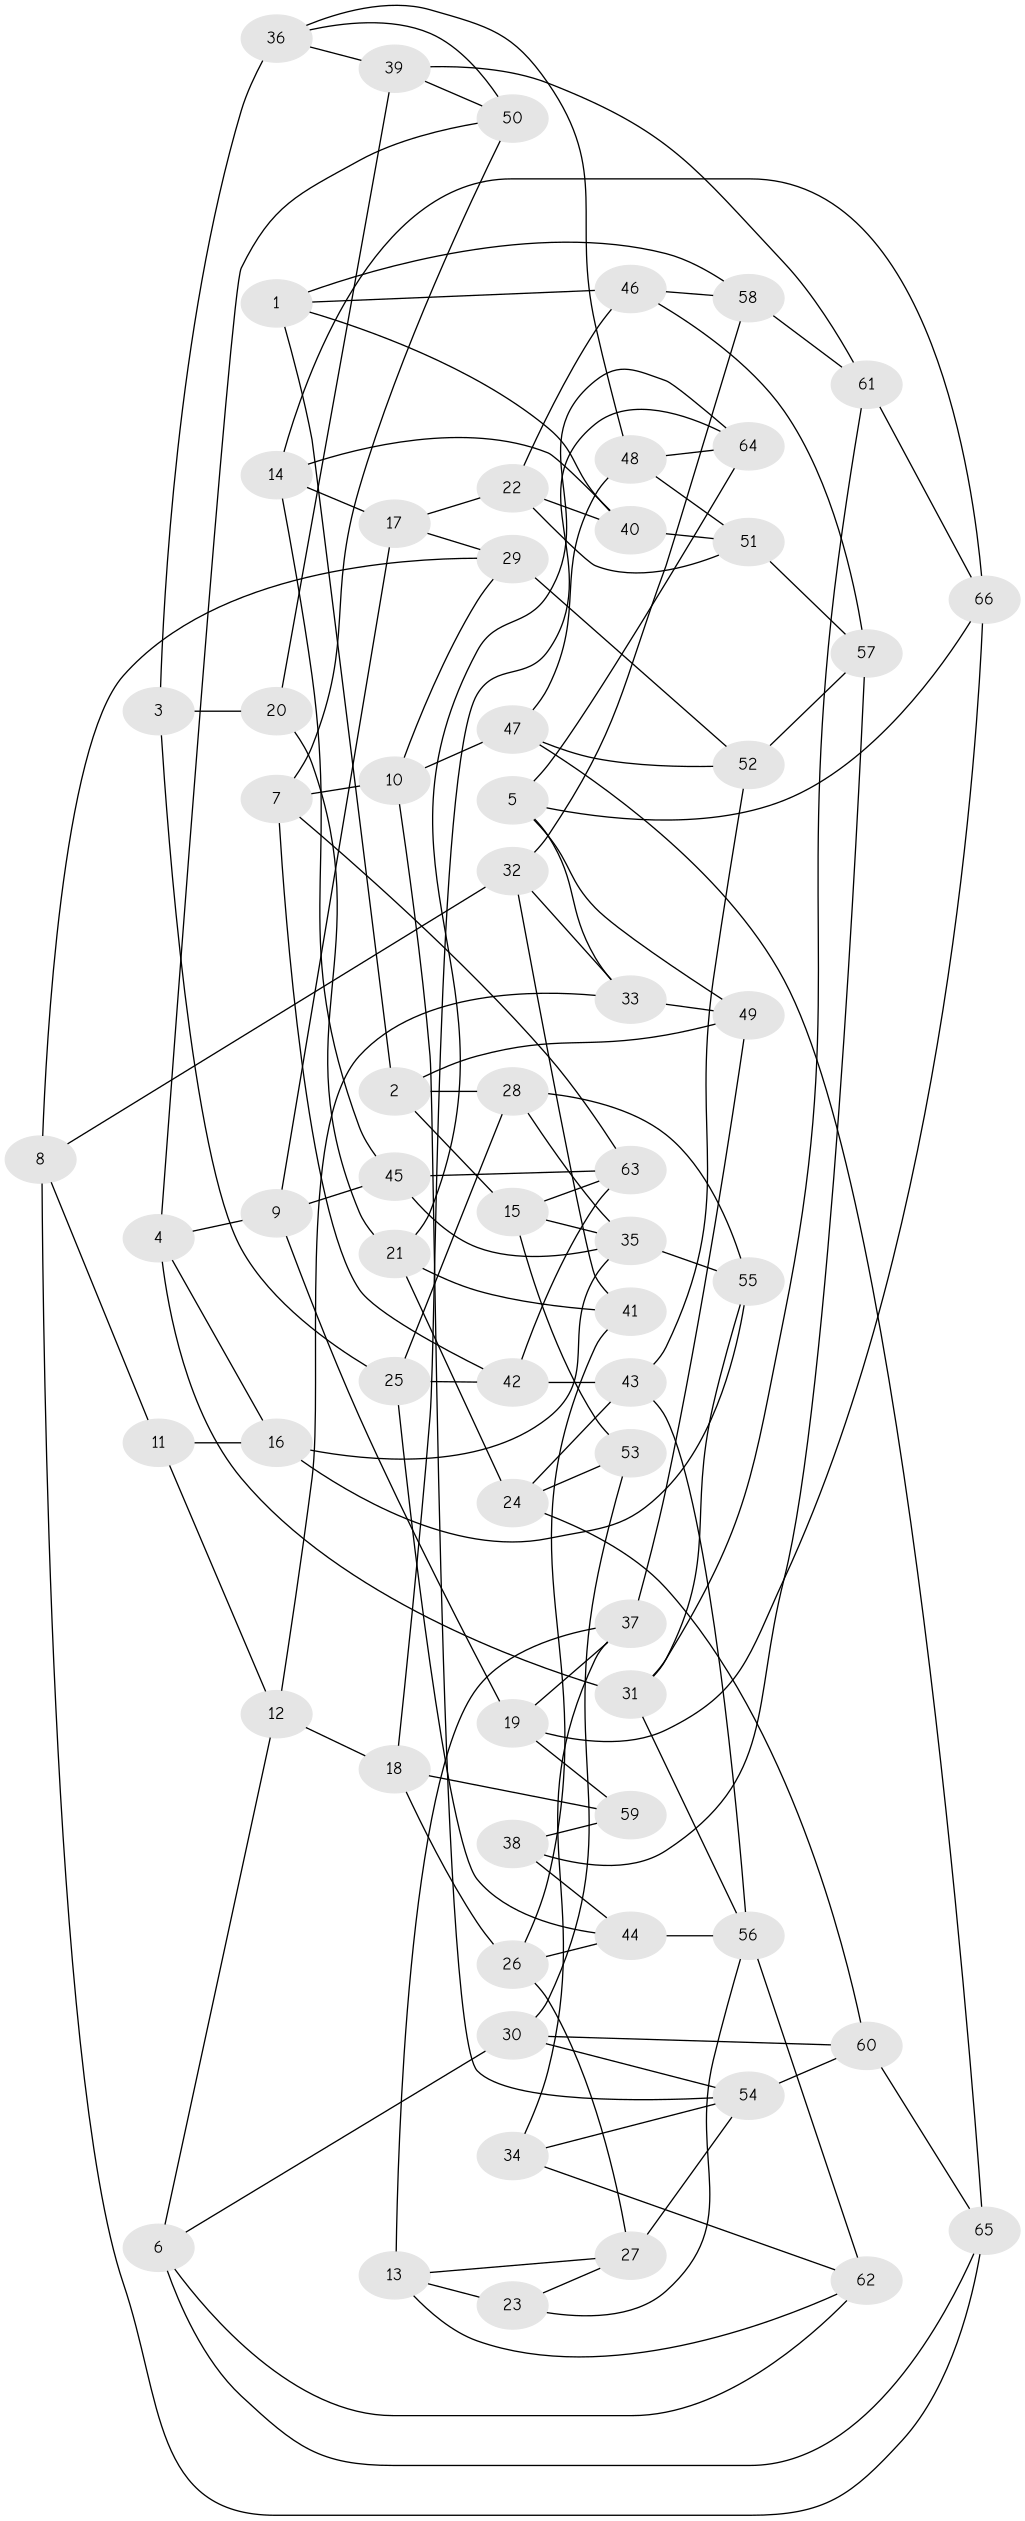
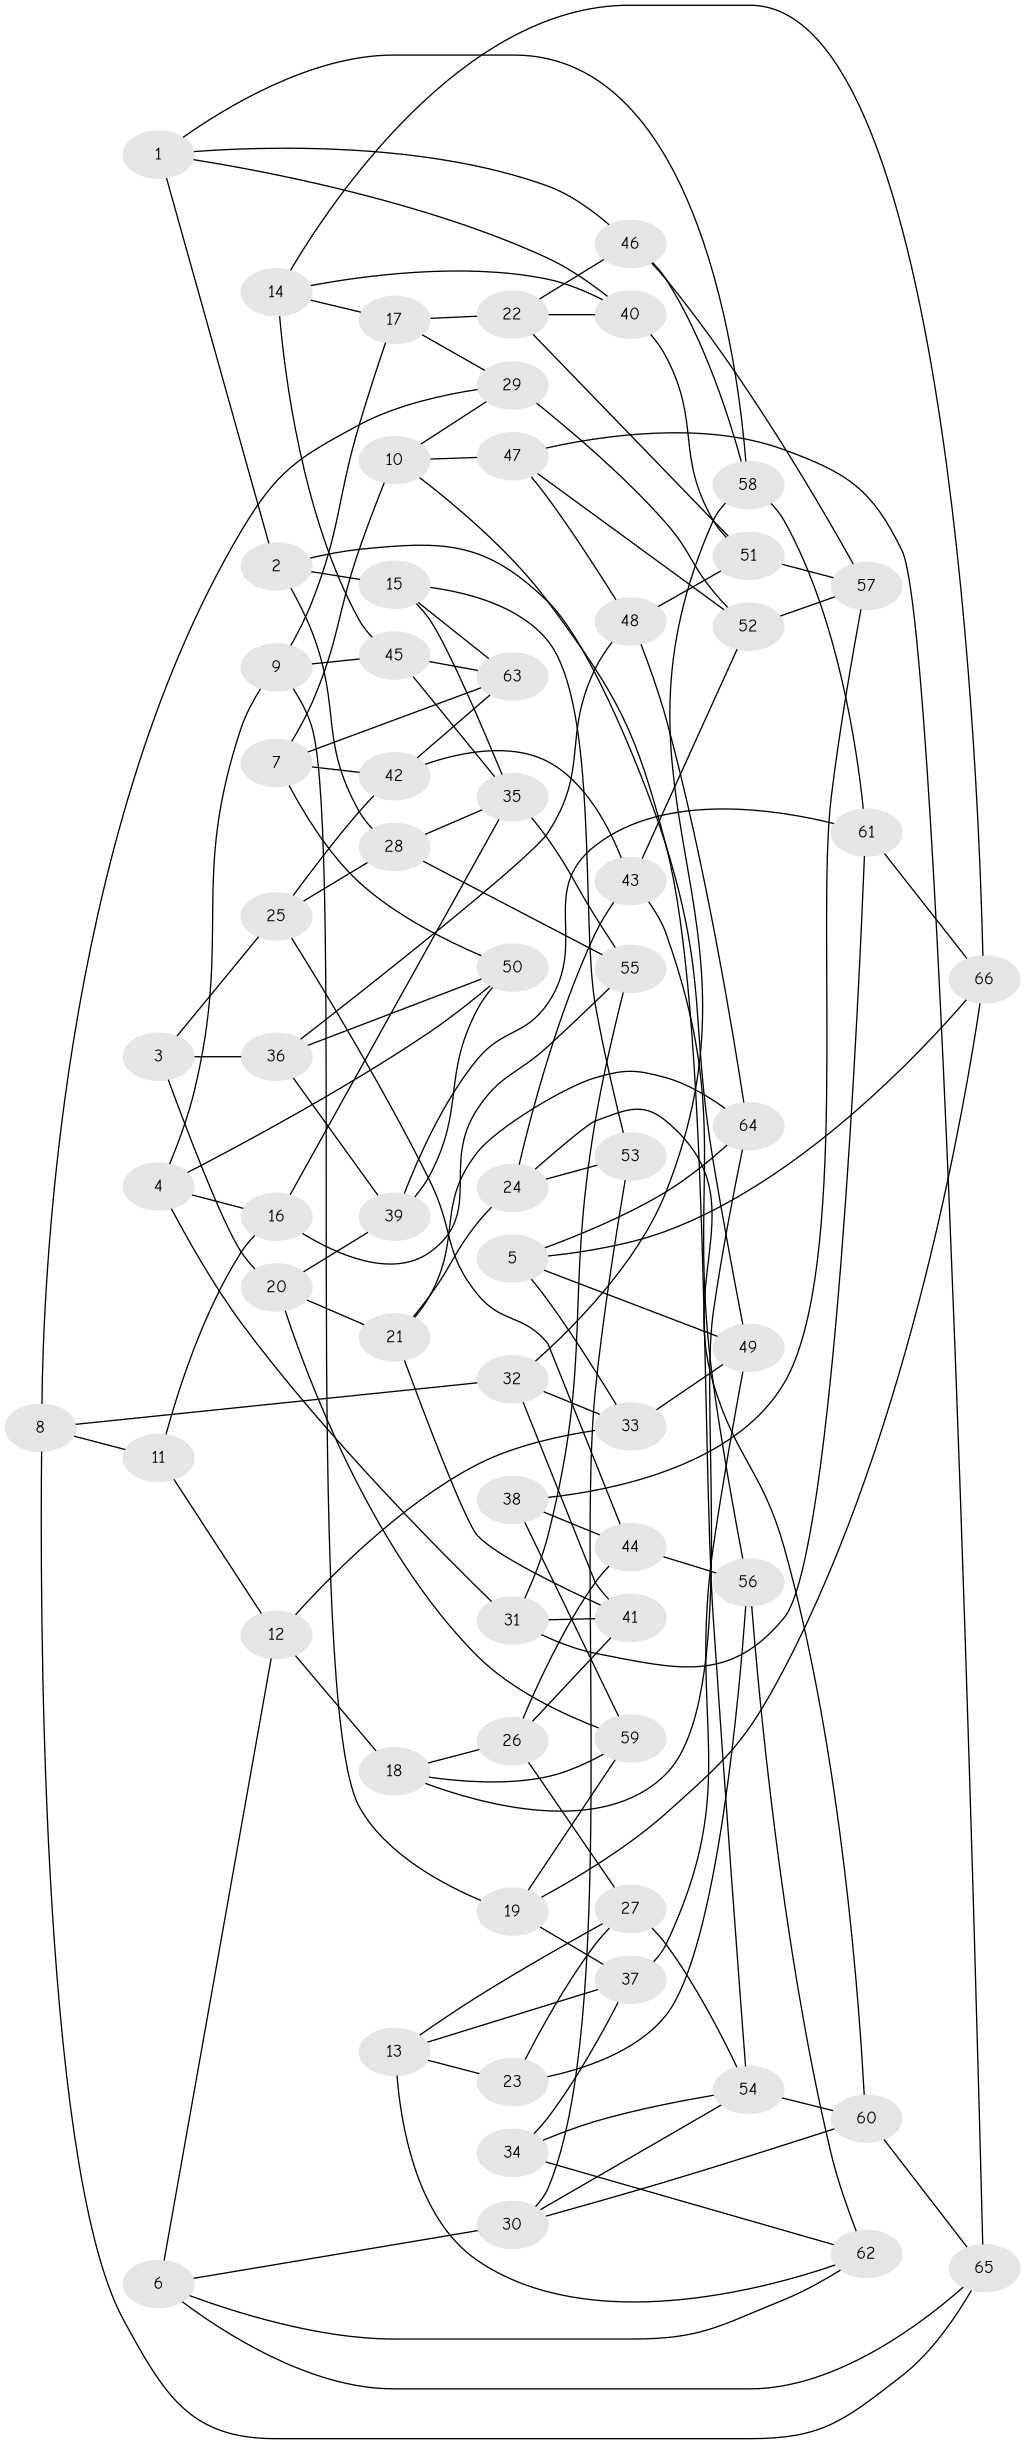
edge "20" -- "59": added
edge "31" -- "56": now "31" -- "41"
